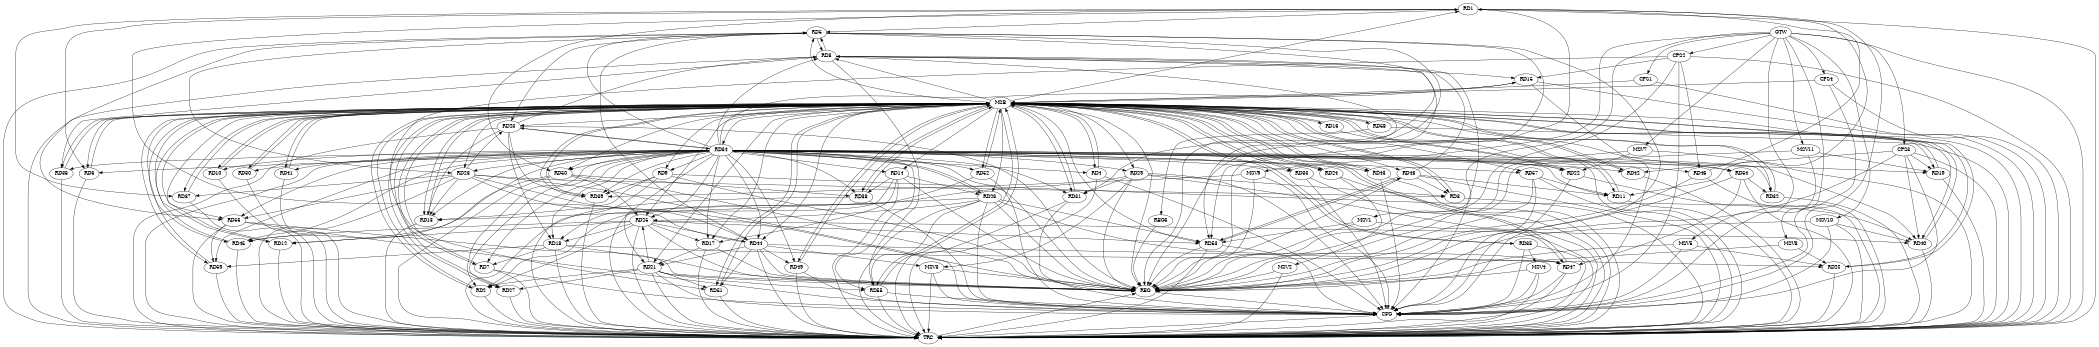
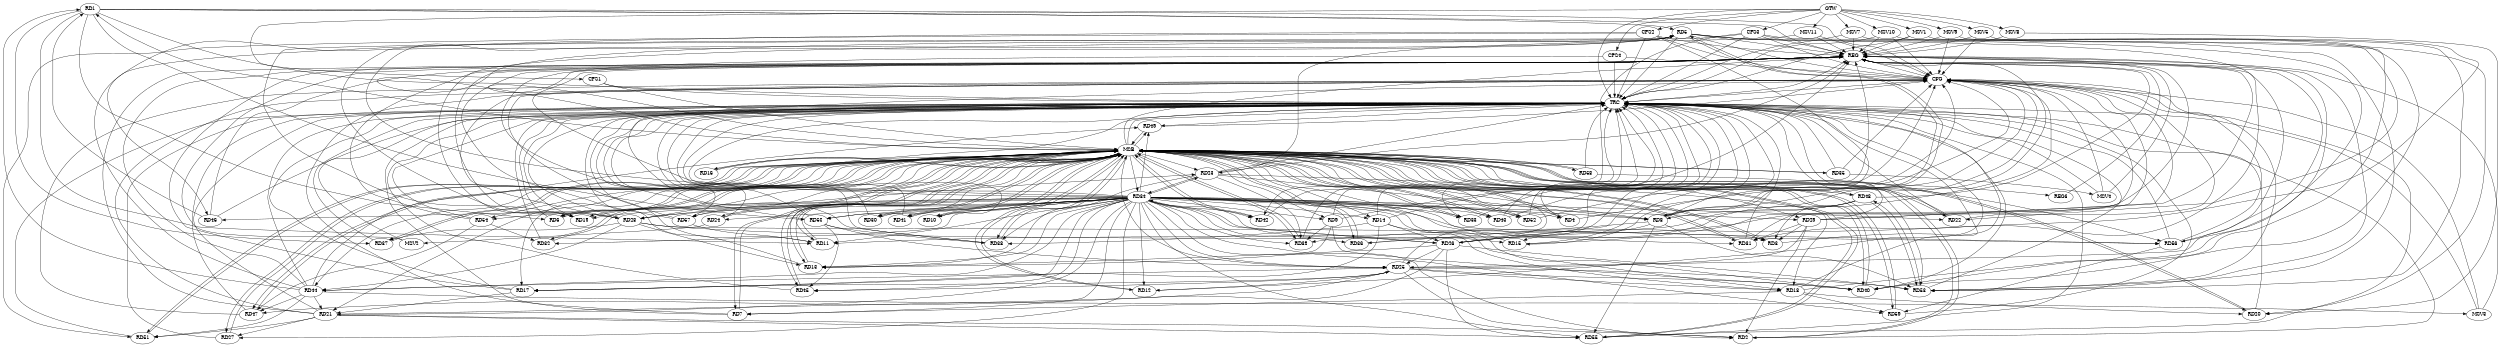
edge "RD29" -> "MSV3": now "RD29" -> "RD25"
edge "RD49" -> "TRC": reversed
